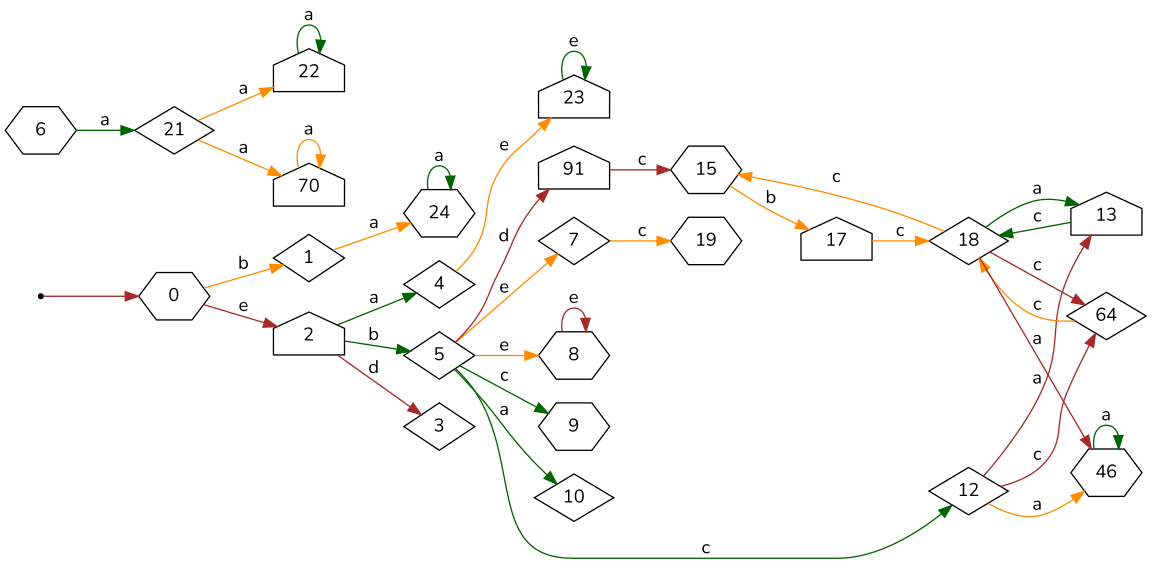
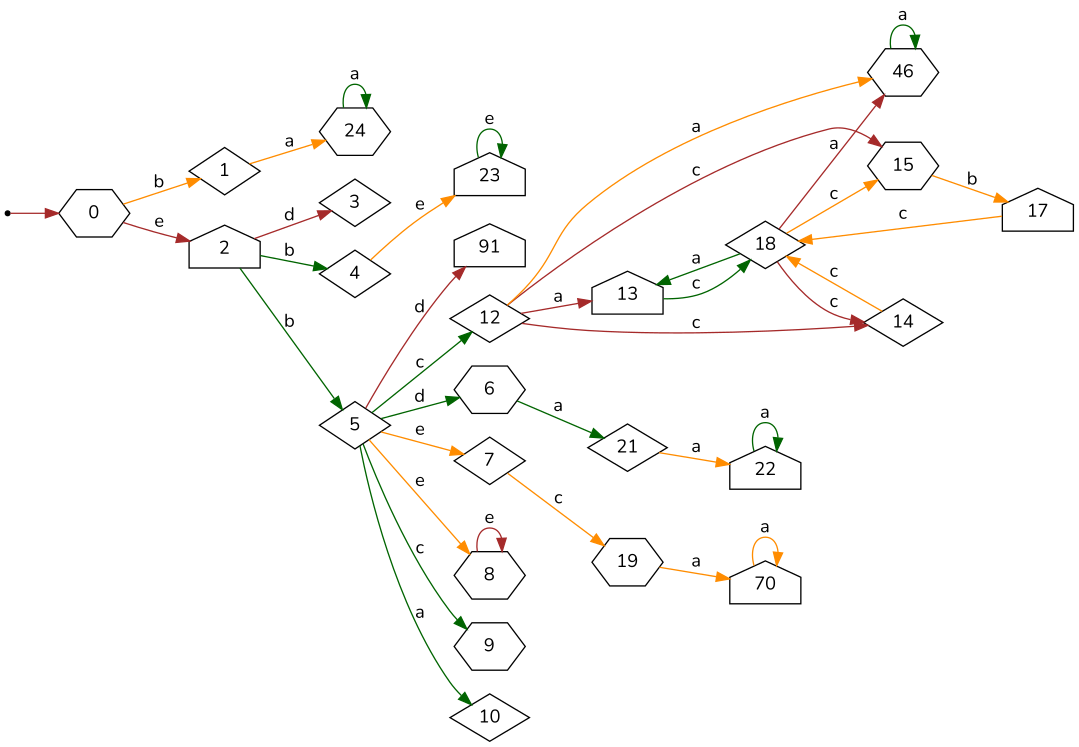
edge "21" -> "70": now "19" -> "70"
edge "91" -> "15": now "12" -> "15"
edge "2" -> "4": label "a" -> "b"
node "64": label "64" -> "14"
edge "5" -> "6": added, label "d"
